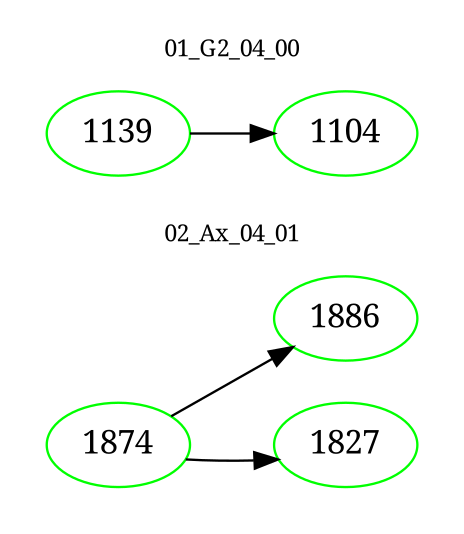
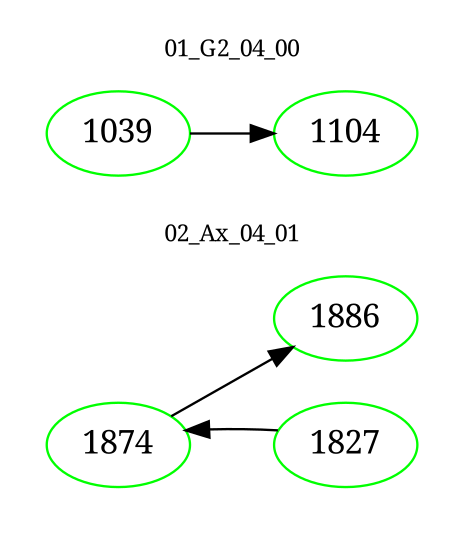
node "1139": label "1139" -> "1039"
edge "1874" -> "1827": reversed
